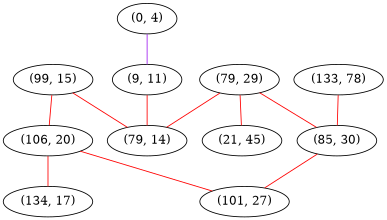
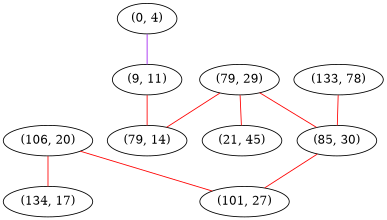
node "(99, 15)": removed
